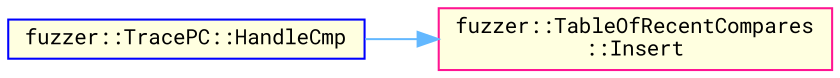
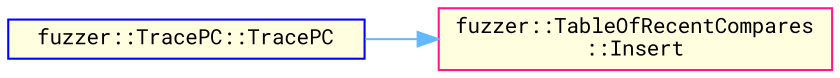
node "fuzzer::TracePC::HandleCmp": label "fuzzer::TracePC::HandleCmp" -> "fuzzer::TracePC::TracePC"
